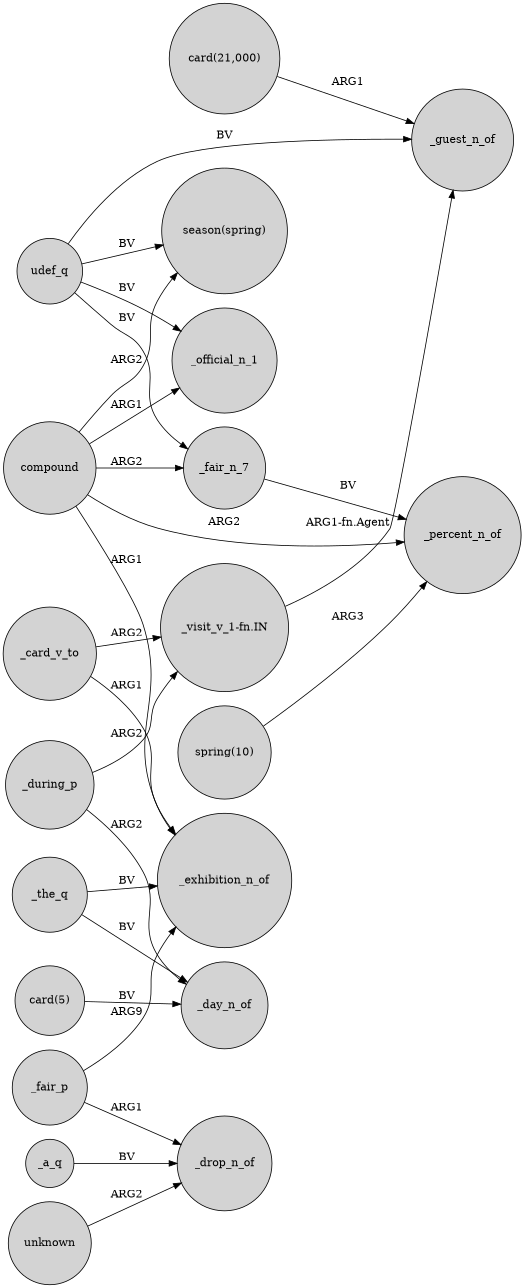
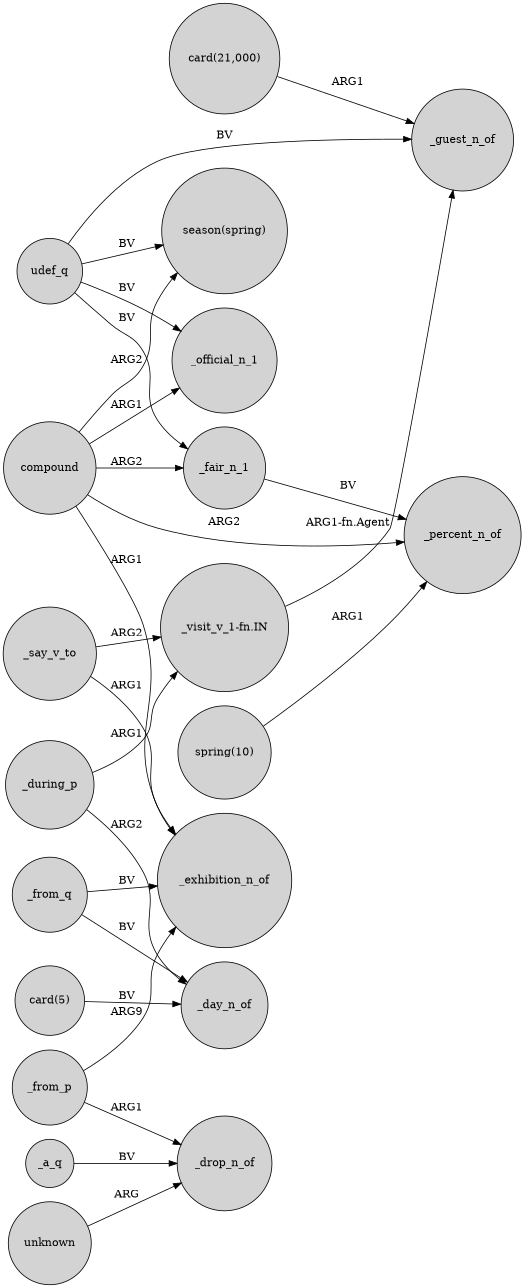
node "_fair_n_7": label "_fair_n_7" -> "_fair_n_1"
edge "spring(10)" -> "_percent_n_of": label "ARG3" -> "ARG1"
node "_card_v_to": label "_card_v_to" -> "_say_v_to"
edge "_during_p" -> "_visit_v_1-fn.IN": label "ARG2" -> "ARG1"
node "_the_q": label "_the_q" -> "_from_q"
node "_fair_p": label "_fair_p" -> "_from_p"
edge "unknown" -> "_drop_n_of": label "ARG2" -> "ARG"
